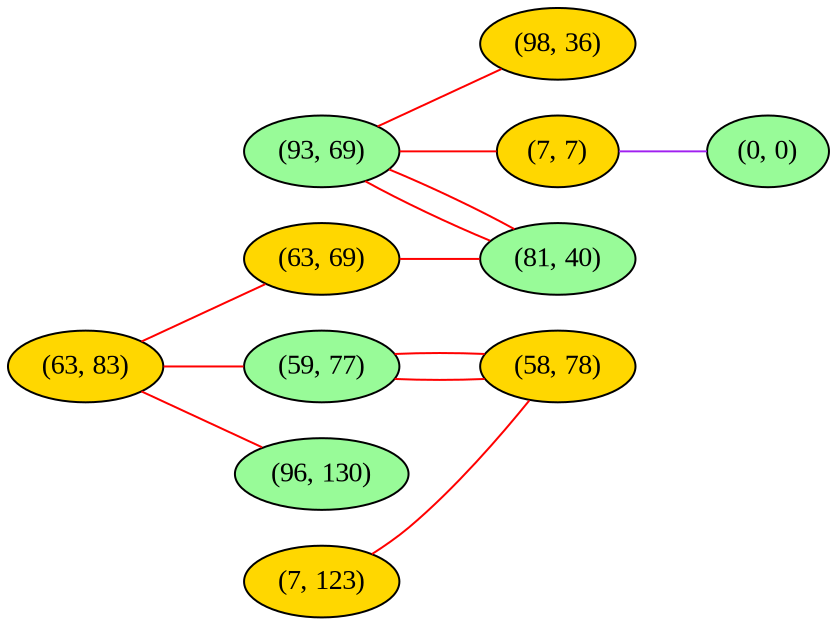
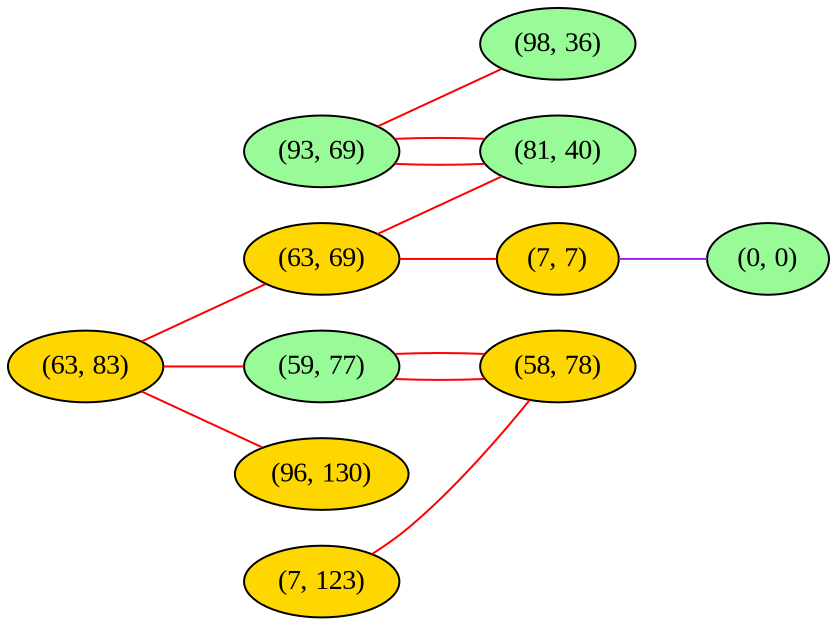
node "(98, 36)": fillcolor gold -> palegreen
edge "(93, 69)" -- "(7, 7)": now "(63, 69)" -- "(7, 7)"
node "(96, 130)": fillcolor palegreen -> gold
